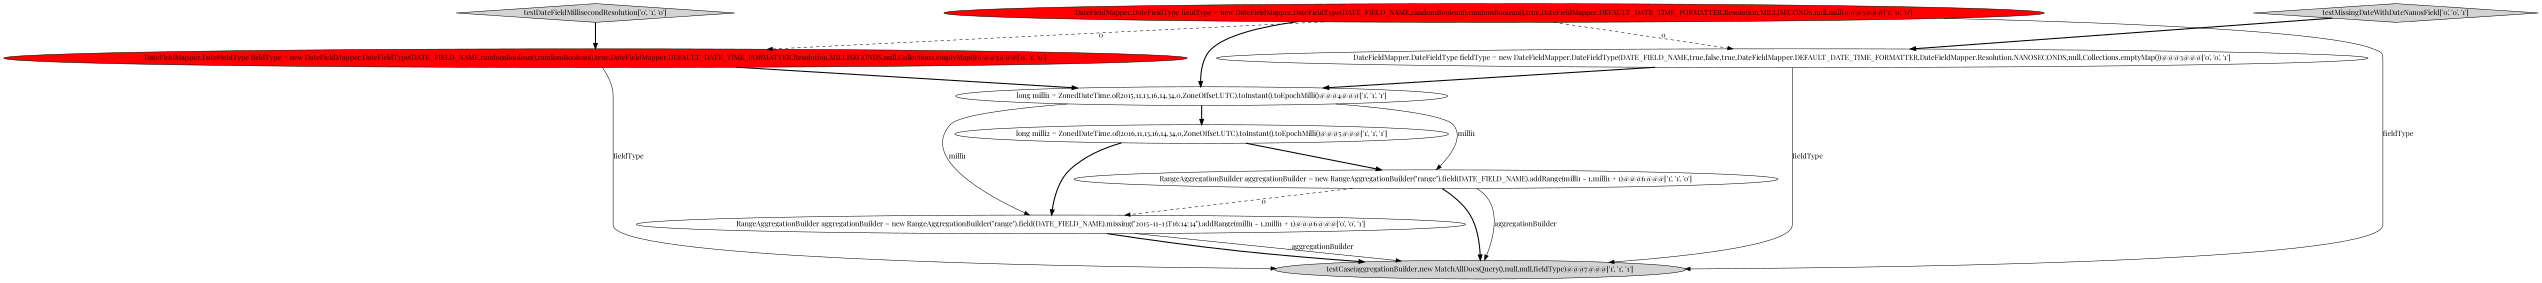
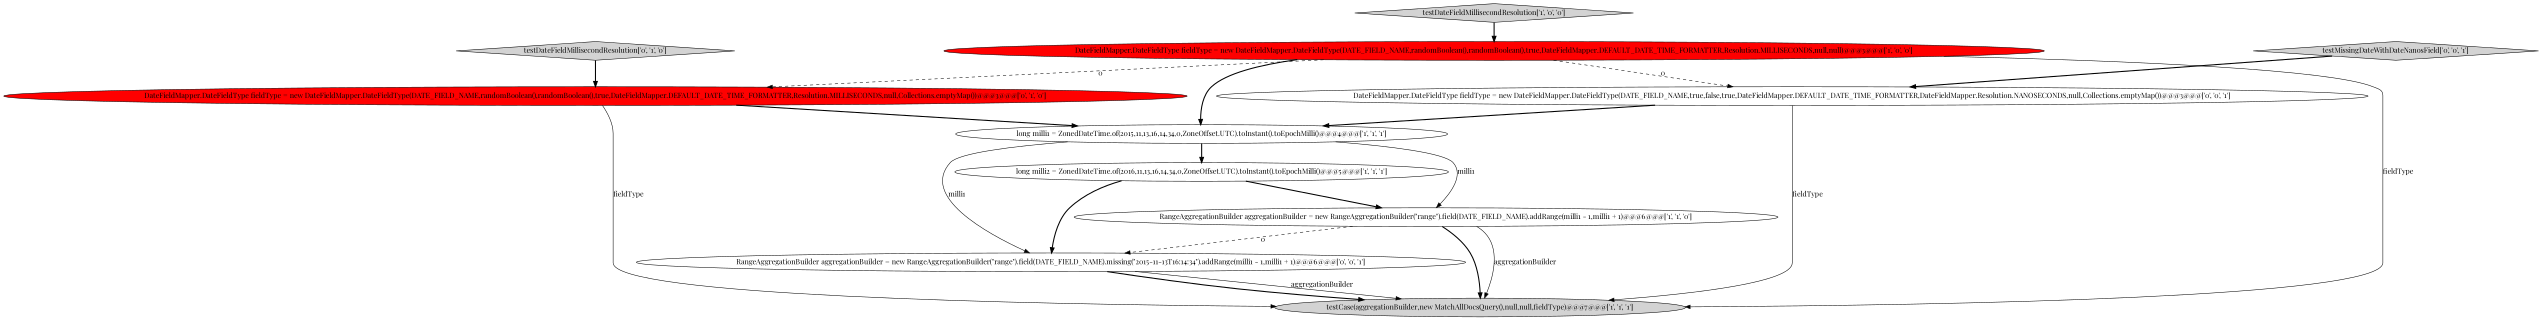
node "testDateFieldMillisecondResolution['1', '0', '0']": added
